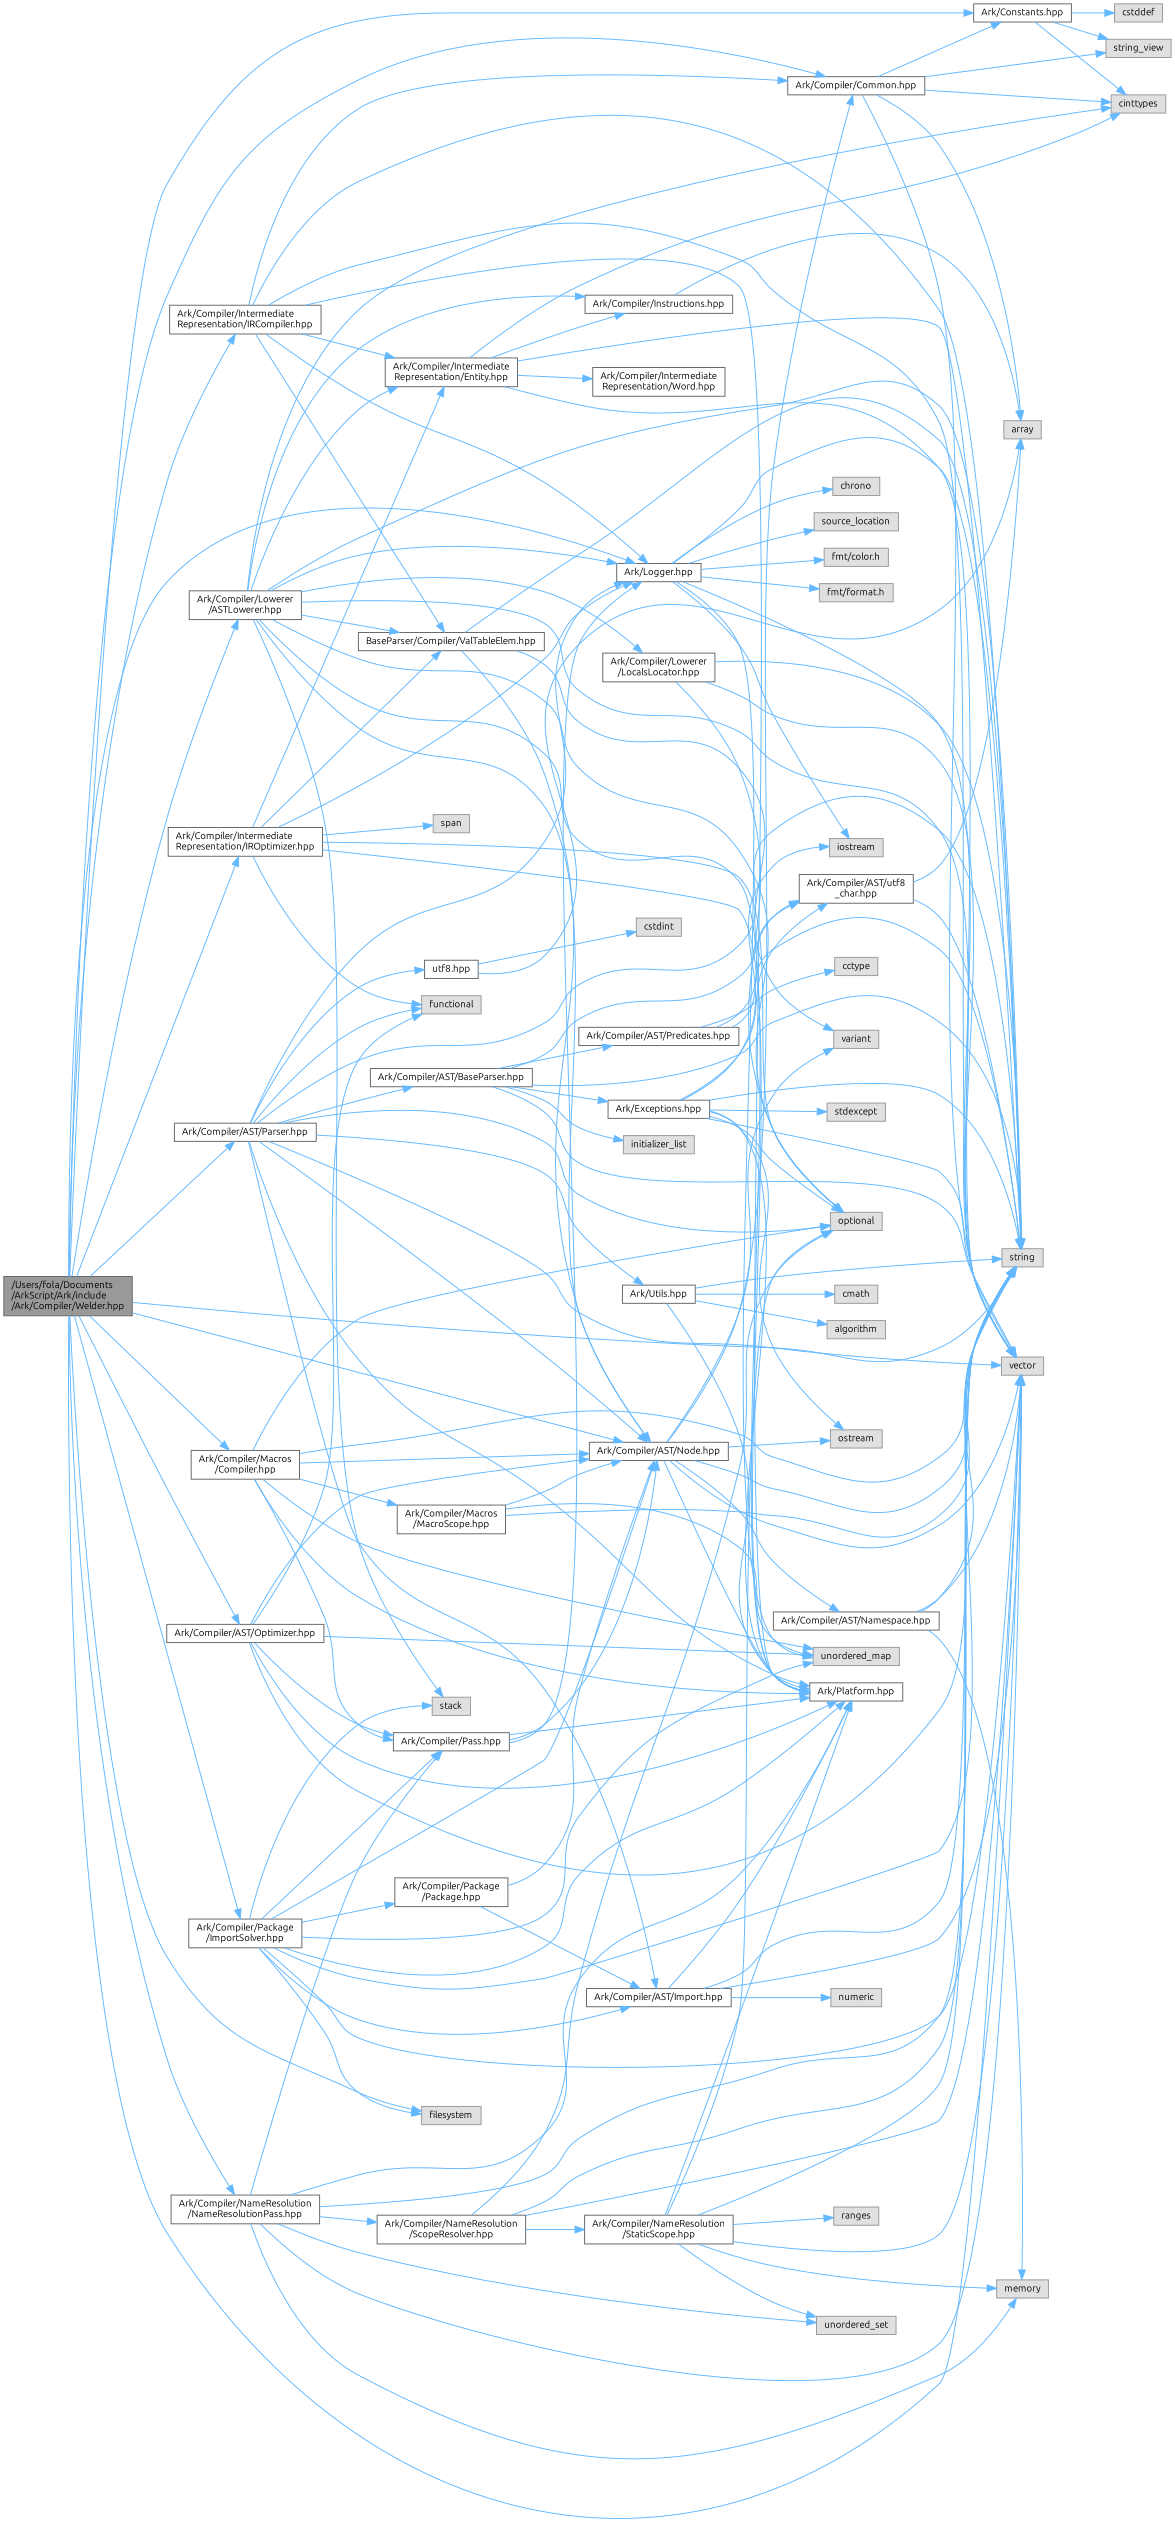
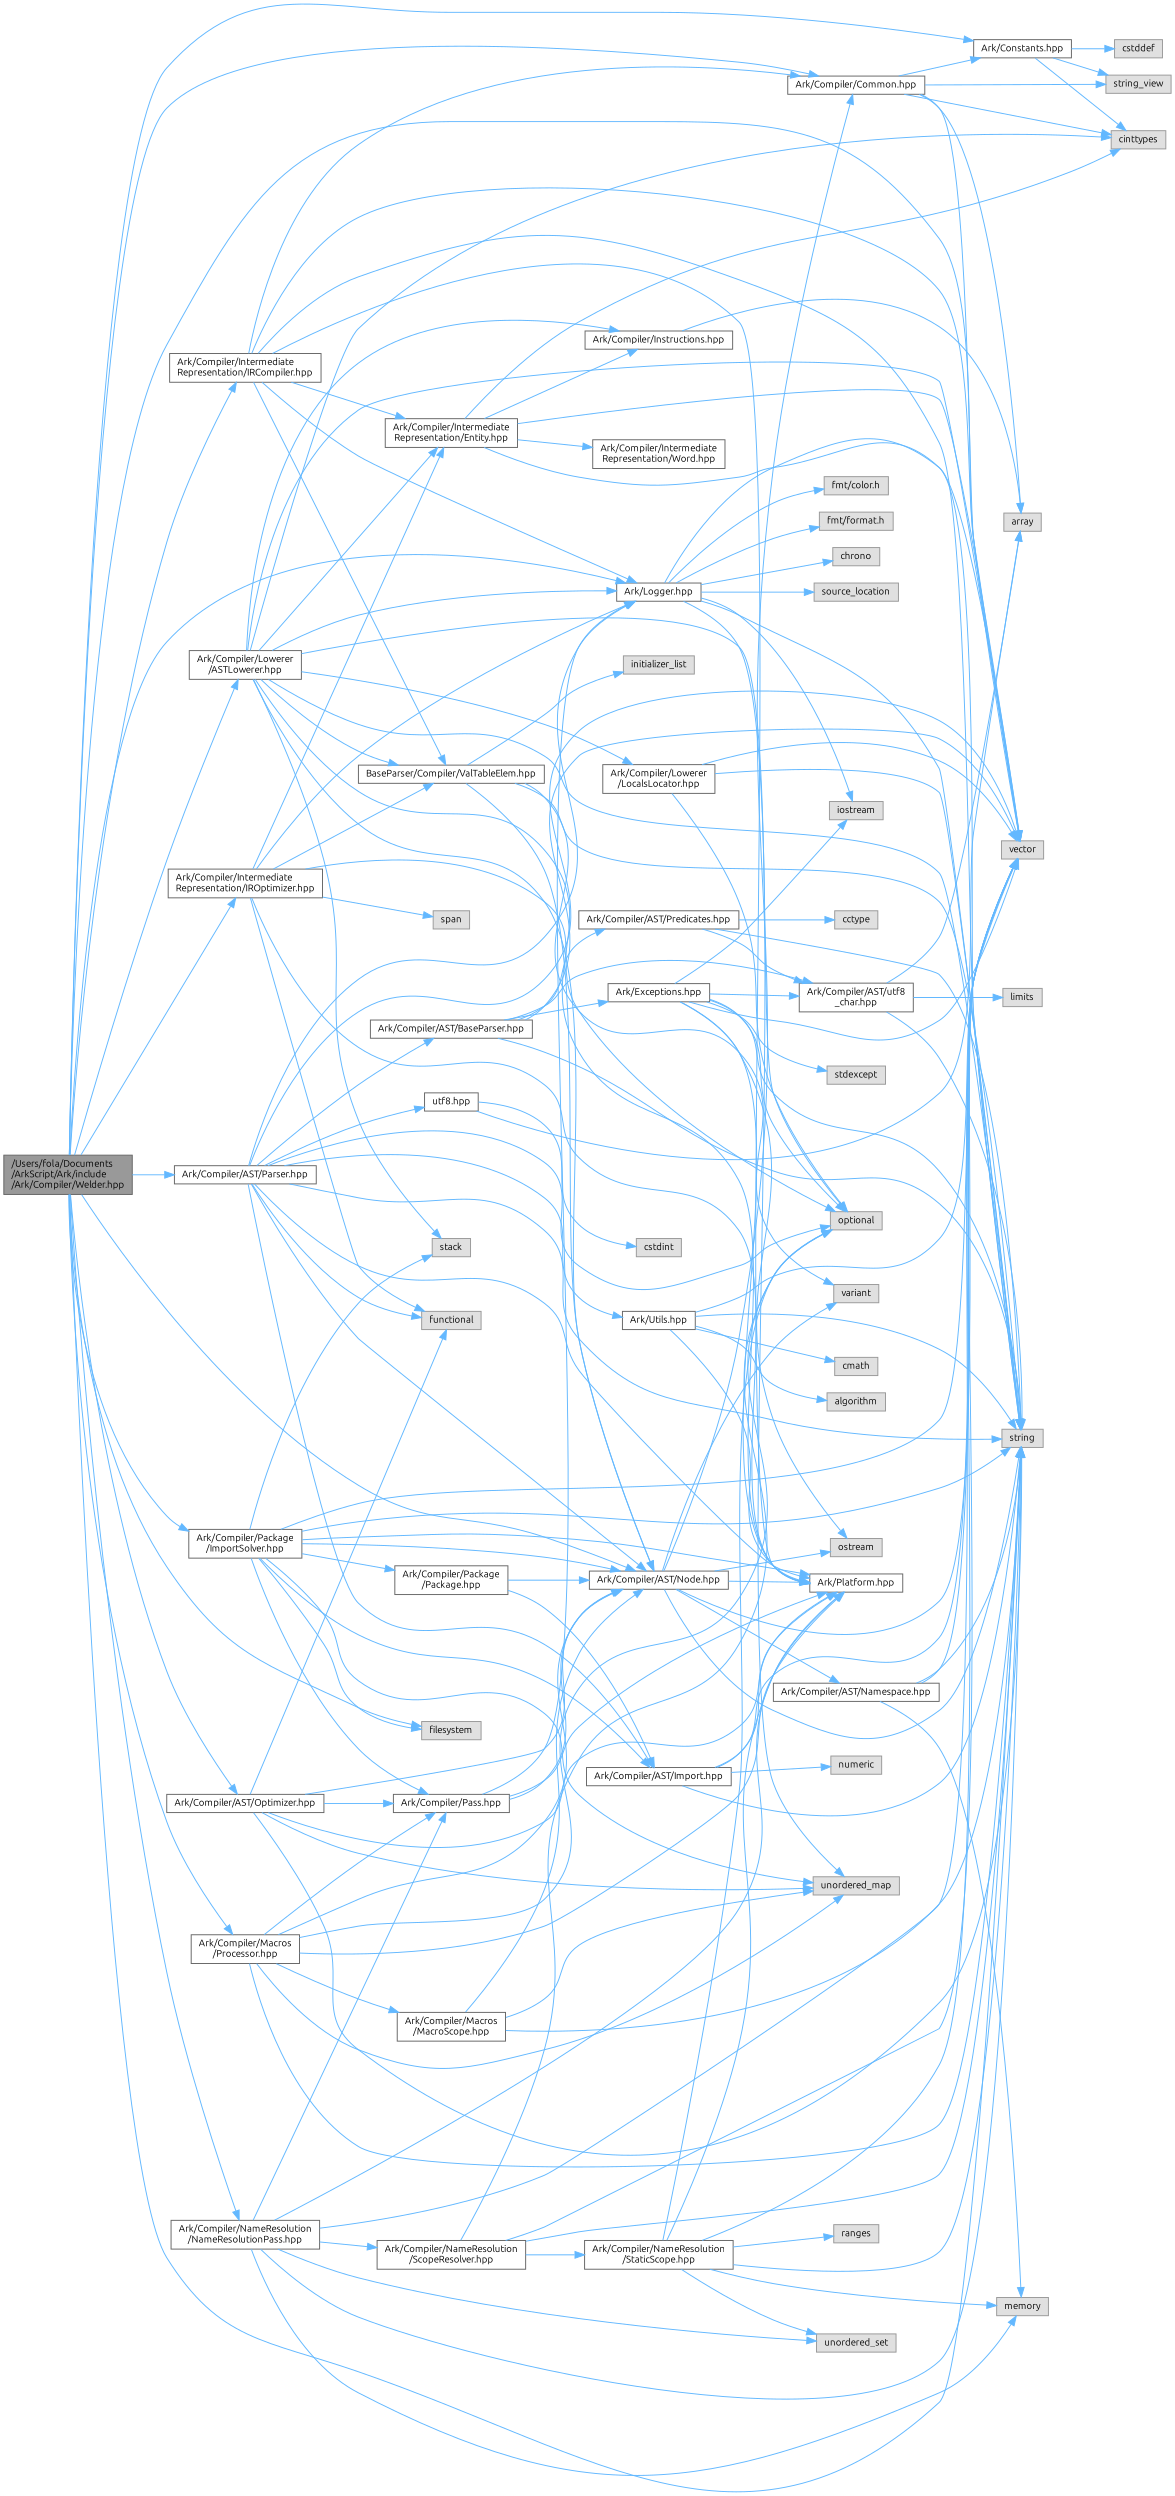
node "limits": added
edge "Ark/Compiler/AST/BaseParser.hpp" -> "initializer_list": now "BaseParser/Compiler/ValTableElem.hpp" -> "initializer_list"
edge "Ark/Utils.hpp" -> "vector": added
node "Ark/Compiler/Macros /Compiler.hpp": label "Ark/Compiler/Macros /Compiler.hpp" -> "Ark/Compiler/Macros /Processor.hpp"
